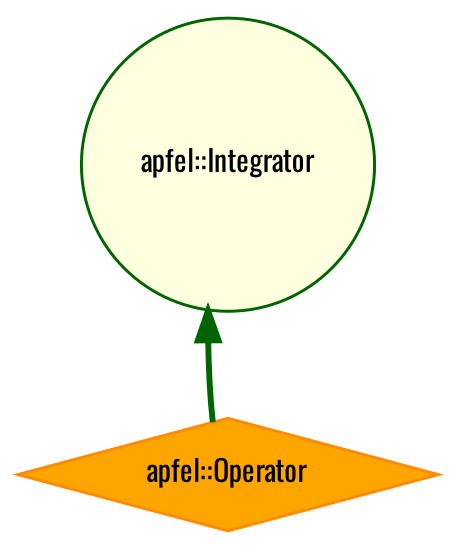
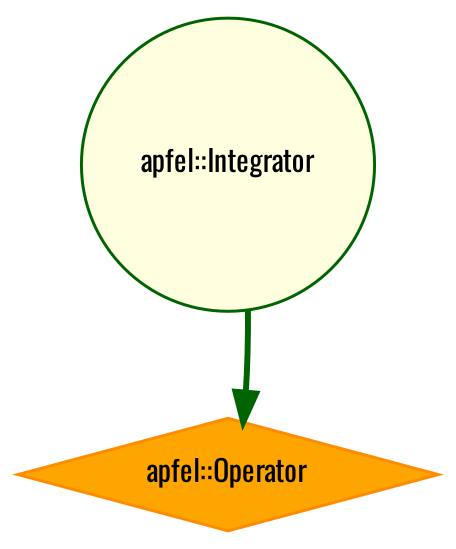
edge "apfel::Operator" -> "apfel::Integrator": reversed
